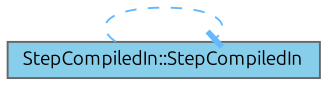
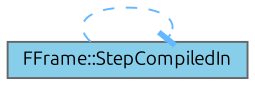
node "StepCompiledIn::StepCompiledIn": label "StepCompiledIn::StepCompiledIn" -> "FFrame::StepCompiledIn"
